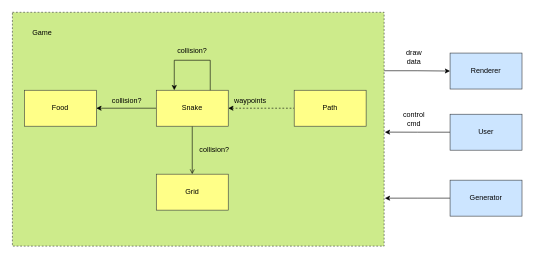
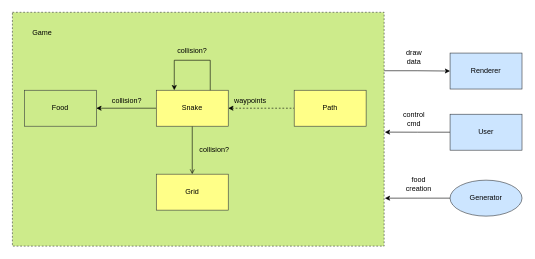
node "Food": fillcolor #ffff88 -> #cdeb8b
node "food creation": added
node "Generator": shape rectangle -> ellipse
